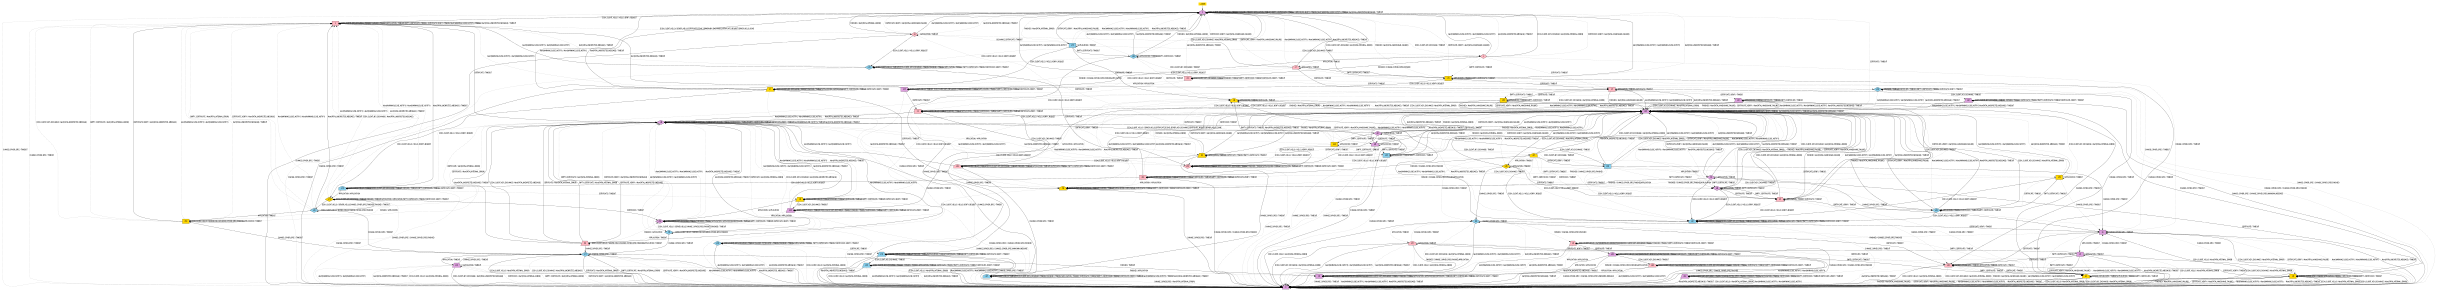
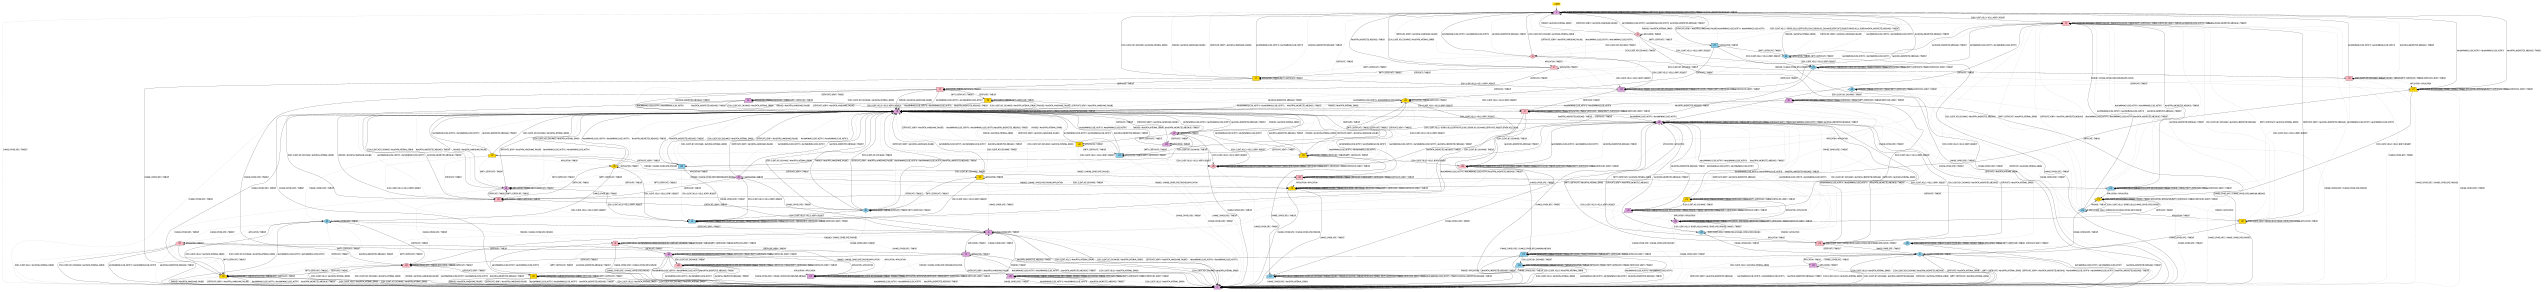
edge "s3" -> "s75": label "EXCHANGE_CERTIFICATE / TIMEOUT" -> "EMPTY_CERTIFICATE / TIMEOUT"
edge "s57" -> "s22": now "s57" -> "s39"
